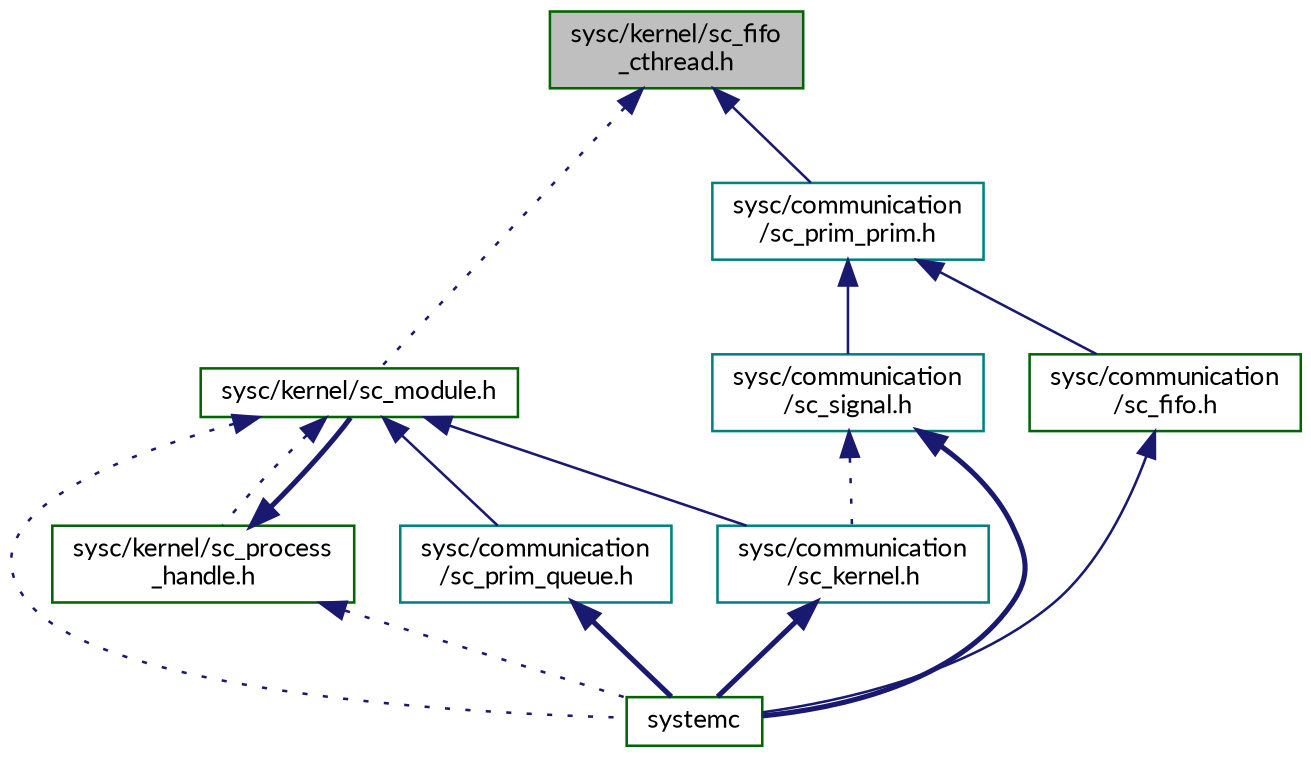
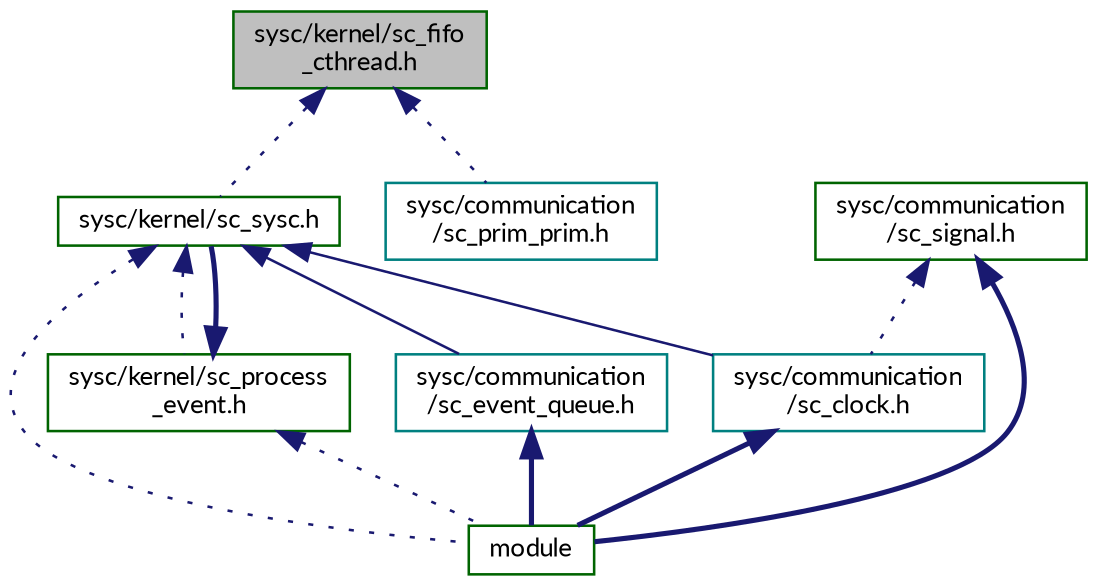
edge "sysc/communication /sc_prim_prim.h" -> "sysc/kernel/sc_fifo _cthread.h": style solid -> dotted
edge "sysc/communication /sc_signal.h" -> "sysc/communication /sc_prim_prim.h": removed
node "sysc/kernel/sc_module.h": label "sysc/kernel/sc_module.h" -> "sysc/kernel/sc_sysc.h"
node "sysc/communication /sc_signal.h": color teal -> darkgreen
node "sysc/communication /sc_fifo.h": removed
node "sysc/kernel/sc_process _handle.h": label "sysc/kernel/sc_process _handle.h" -> "sysc/kernel/sc_process _event.h"
node "sysc/communication /sc_prim_queue.h": label "sysc/communication /sc_prim_queue.h" -> "sysc/communication /sc_event_queue.h"
node "sysc/communication /sc_kernel.h": label "sysc/communication /sc_kernel.h" -> "sysc/communication /sc_clock.h"
node "systemc": label "systemc" -> "module"
